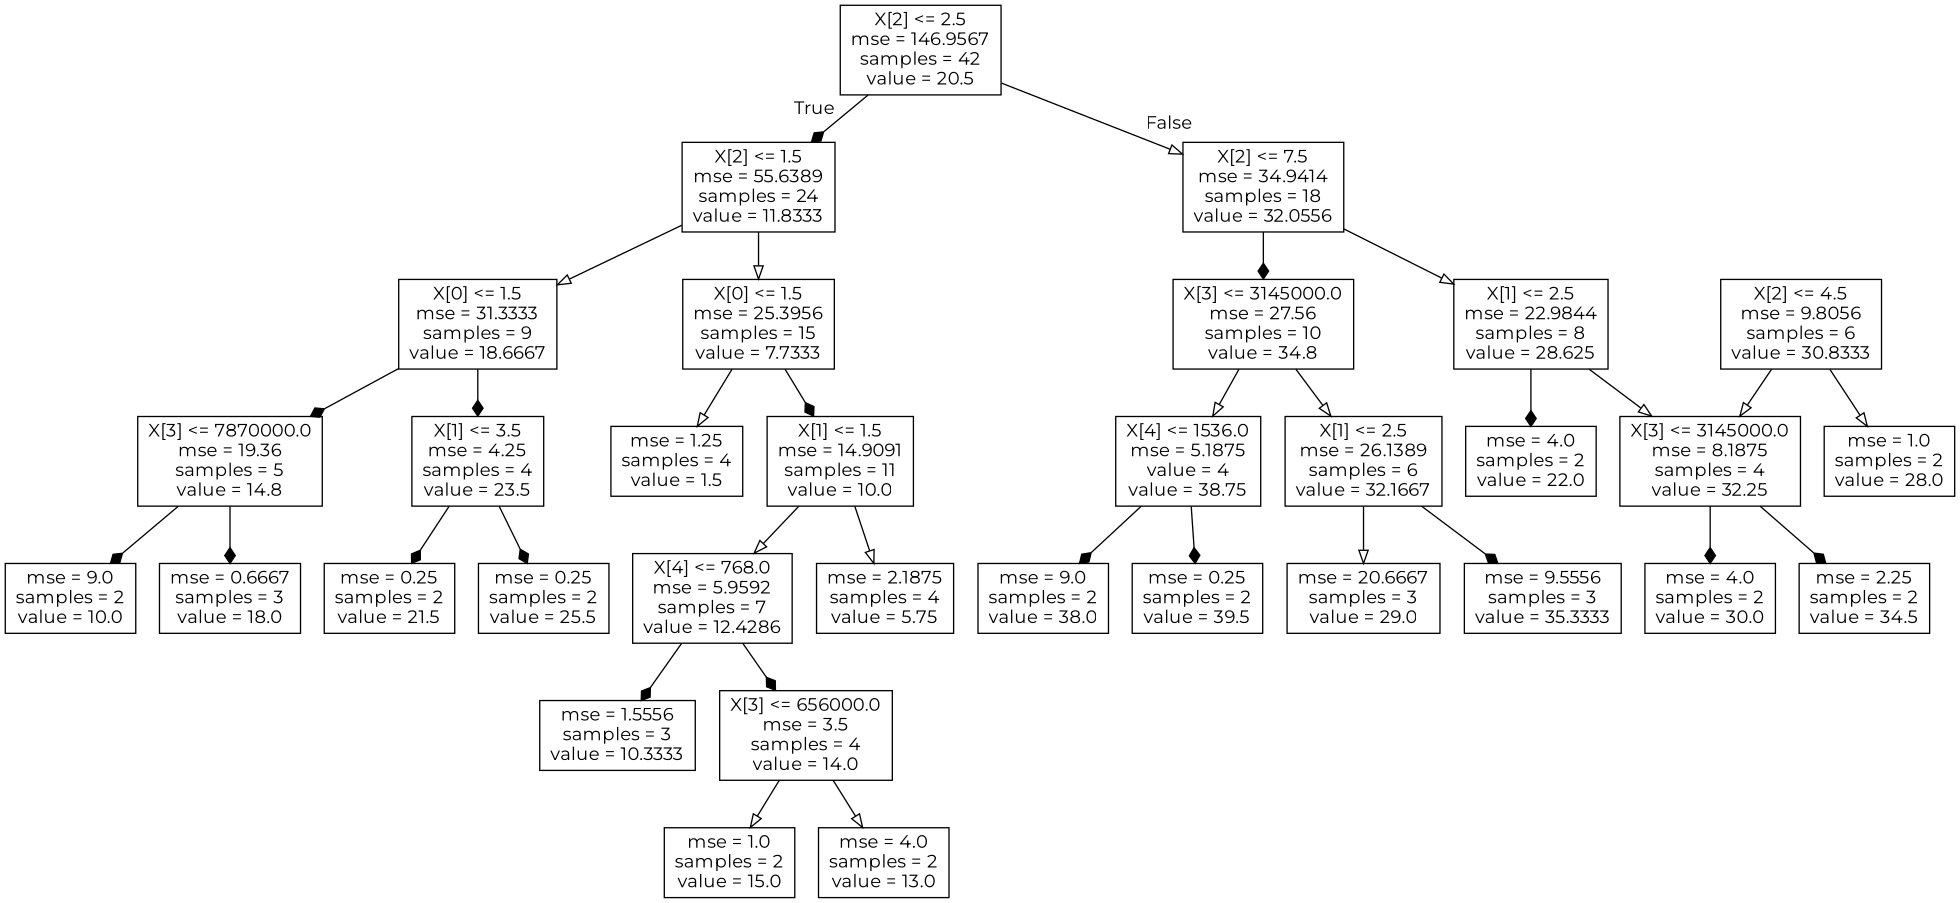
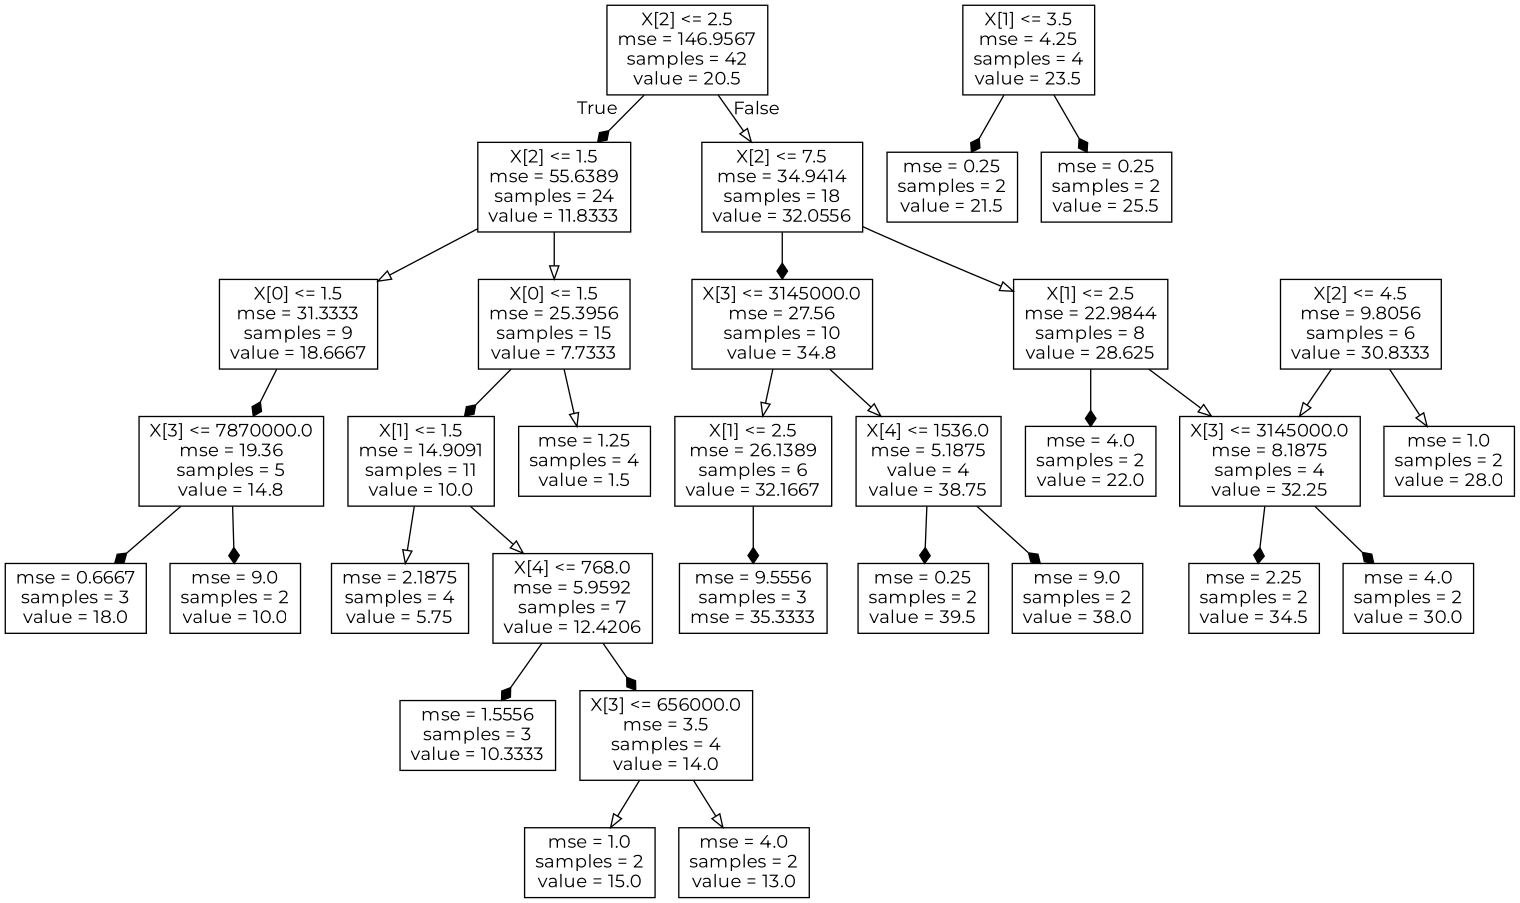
edge "X[0] <= 1.5 mse = 31.3333 samples = 9 value = 18.6667" -> "X[1] <= 3.5 mse = 4.25 samples = 4 value = 23.5": removed
node "X[4] <= 768.0 mse = 5.9592 samples = 7 value = 12.4286": label "X[4] <= 768.0 mse = 5.9592 samples = 7 value = 12.4286" -> "X[4] <= 768.0 mse = 5.9592 samples = 7 value = 12.4206"
node "mse = 20.6667 samples = 3 value = 29.0": removed
node "mse = 9.5556 samples = 3 value = 35.3333": label "mse = 9.5556 samples = 3 value = 35.3333" -> "mse = 9.5556 samples = 3 mse = 35.3333"
